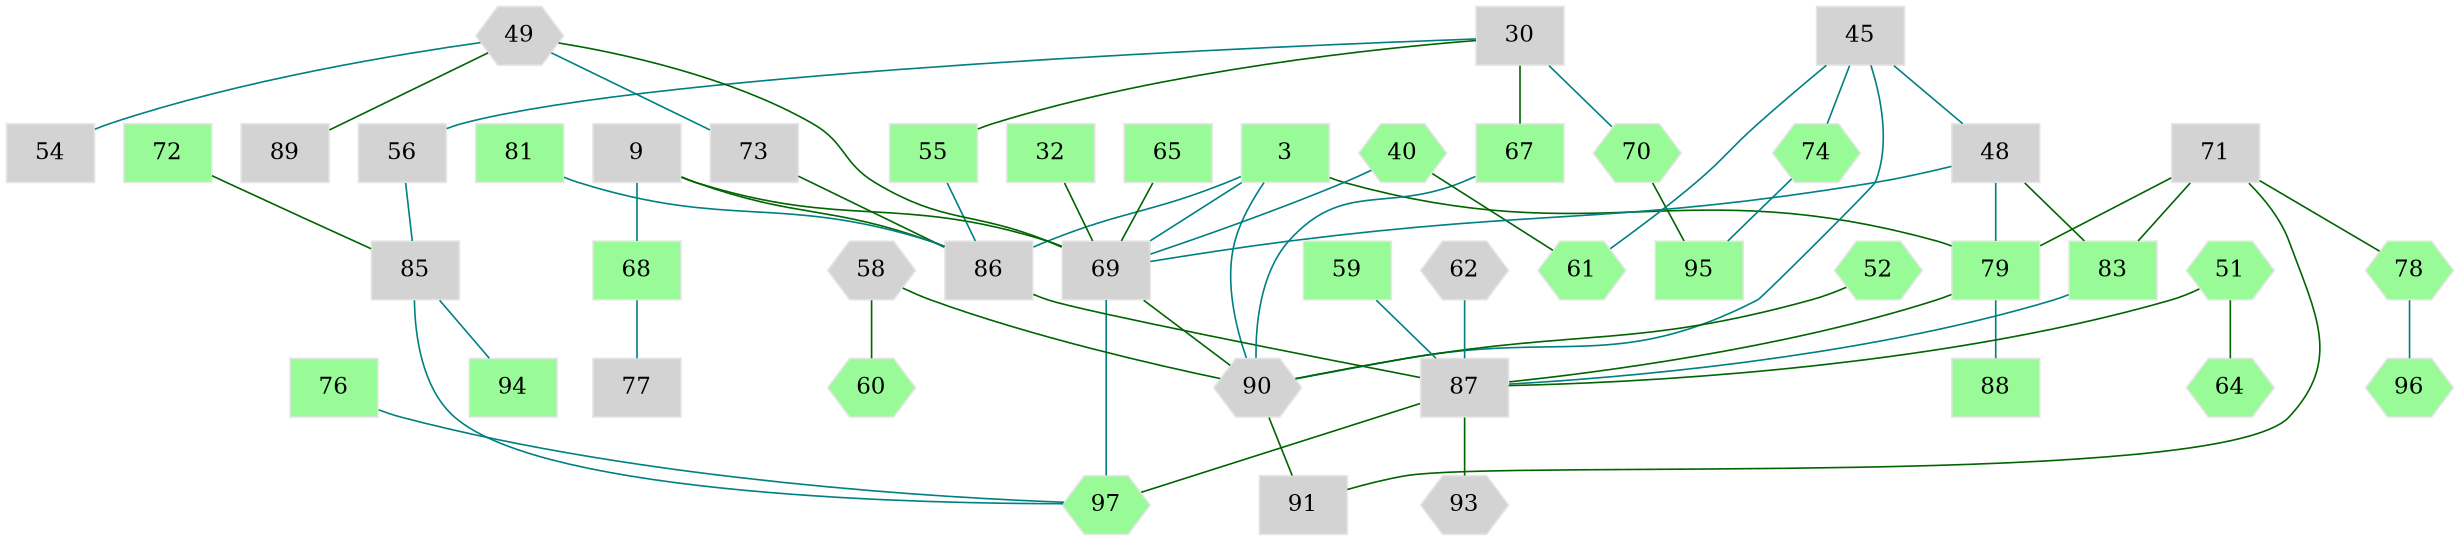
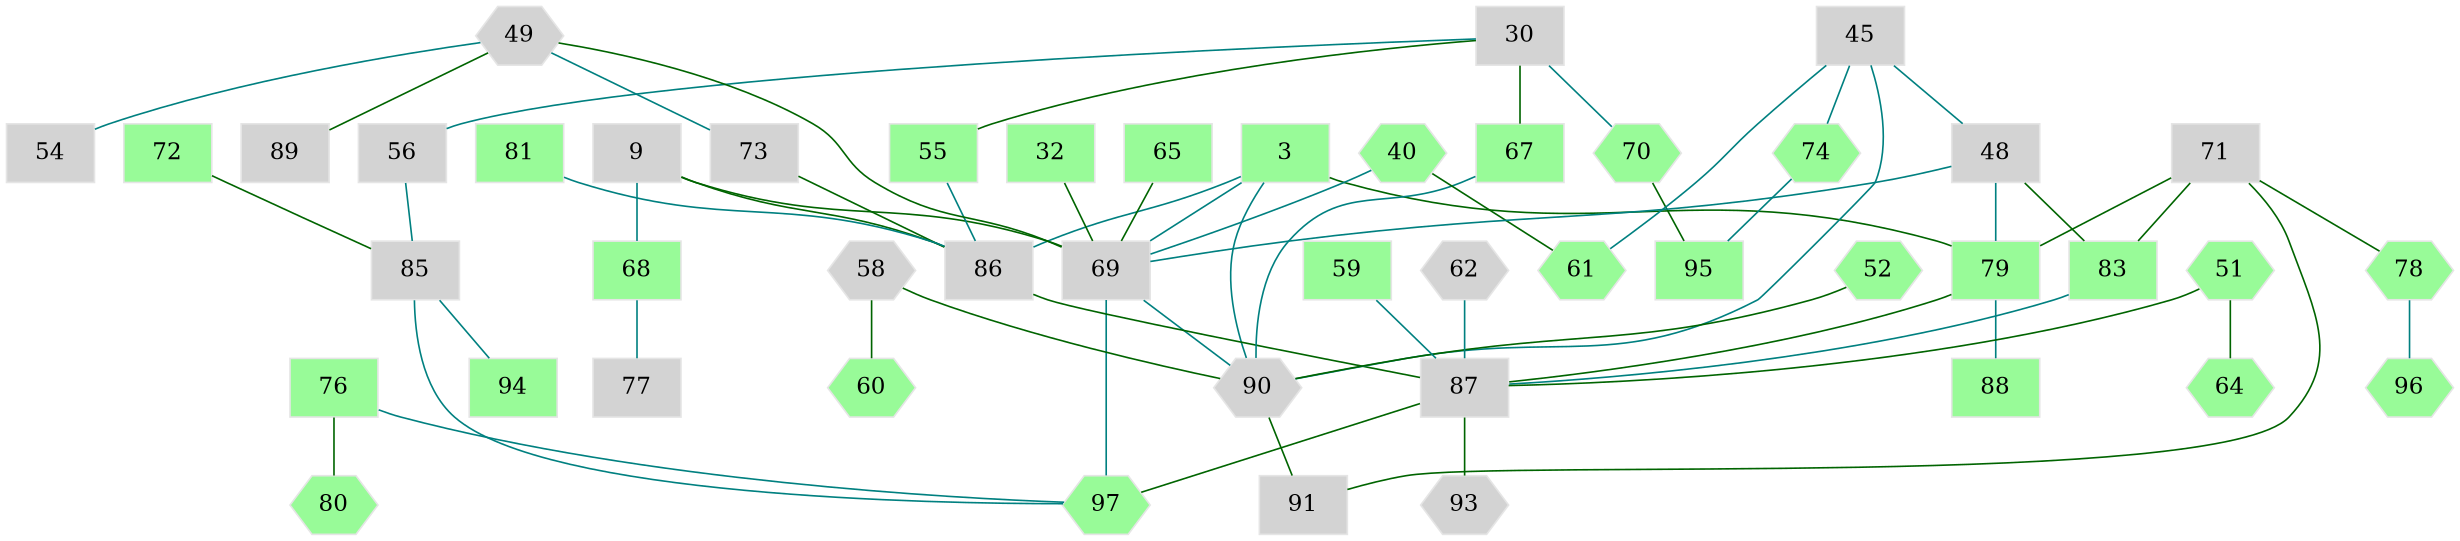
edge "69" -- "90": color darkgreen -> teal
node "80": added
